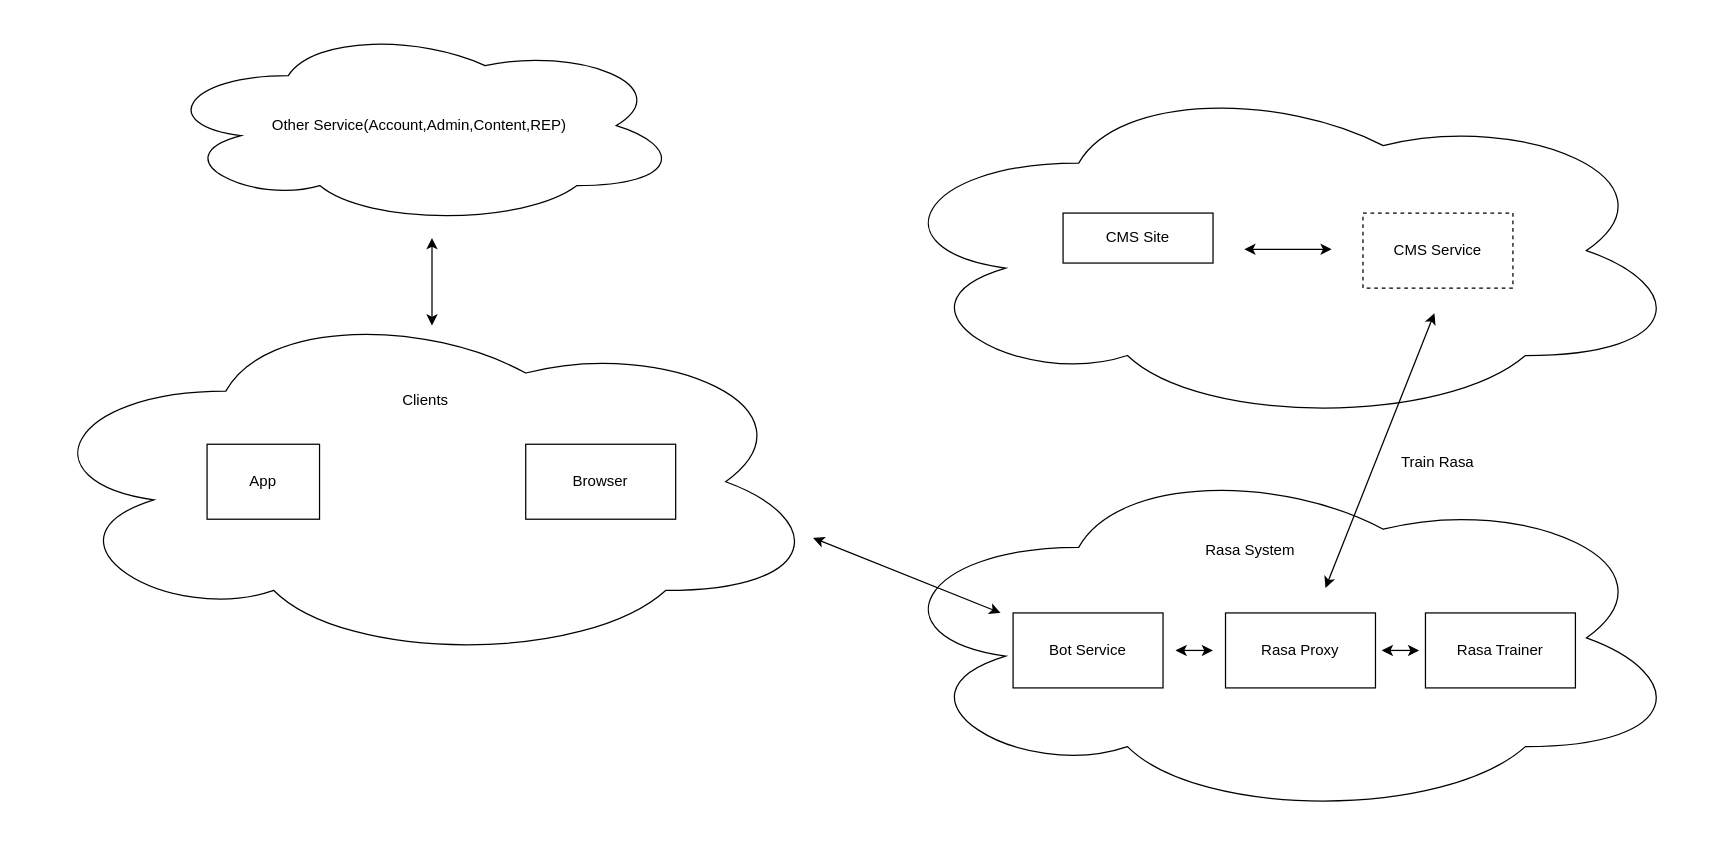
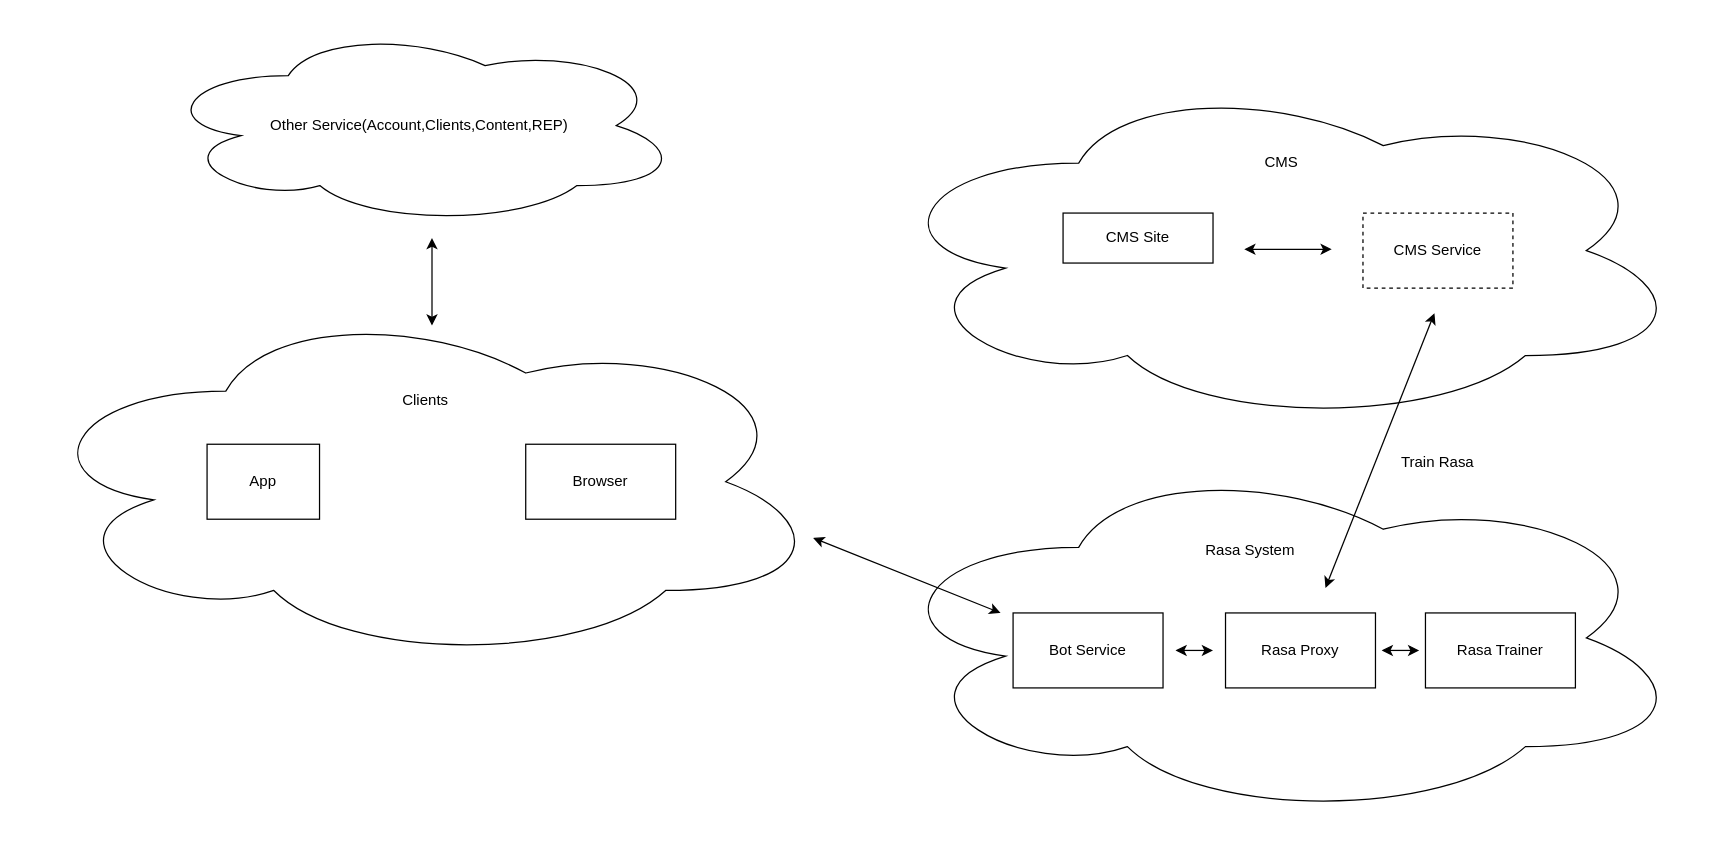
node "Other Service(Account,Admin,Content,REP)": label "Other Service(Account,Admin,Content,REP)" -> "Other Service(Account,Clients,Content,REP)"
node "CMS": added
